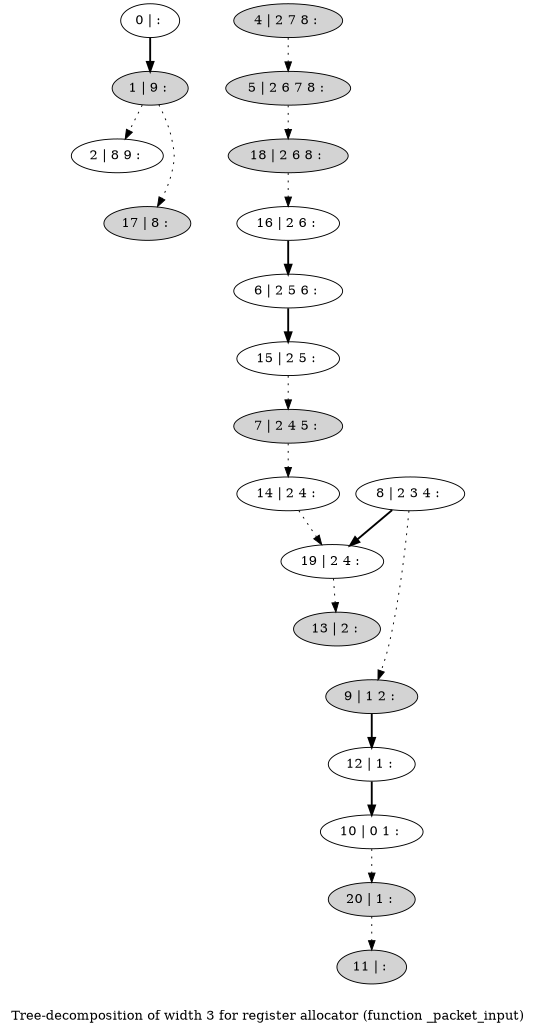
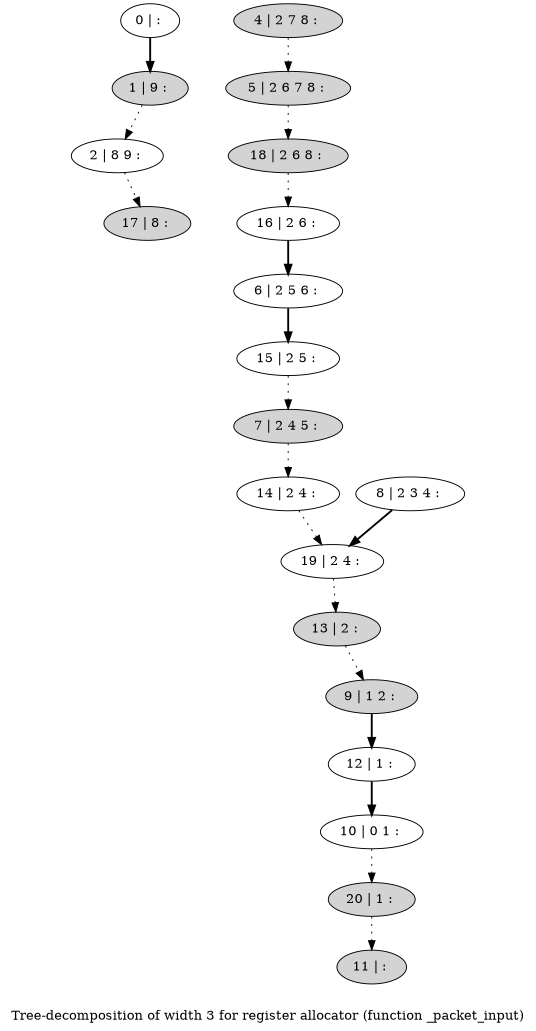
edge "1 | 9 :" -> "17 | 8 :": now "2 | 8 9 :" -> "17 | 8 :"
edge "8 | 2 3 4 :" -> "9 | 1 2 :": now "13 | 2 :" -> "9 | 1 2 :"
